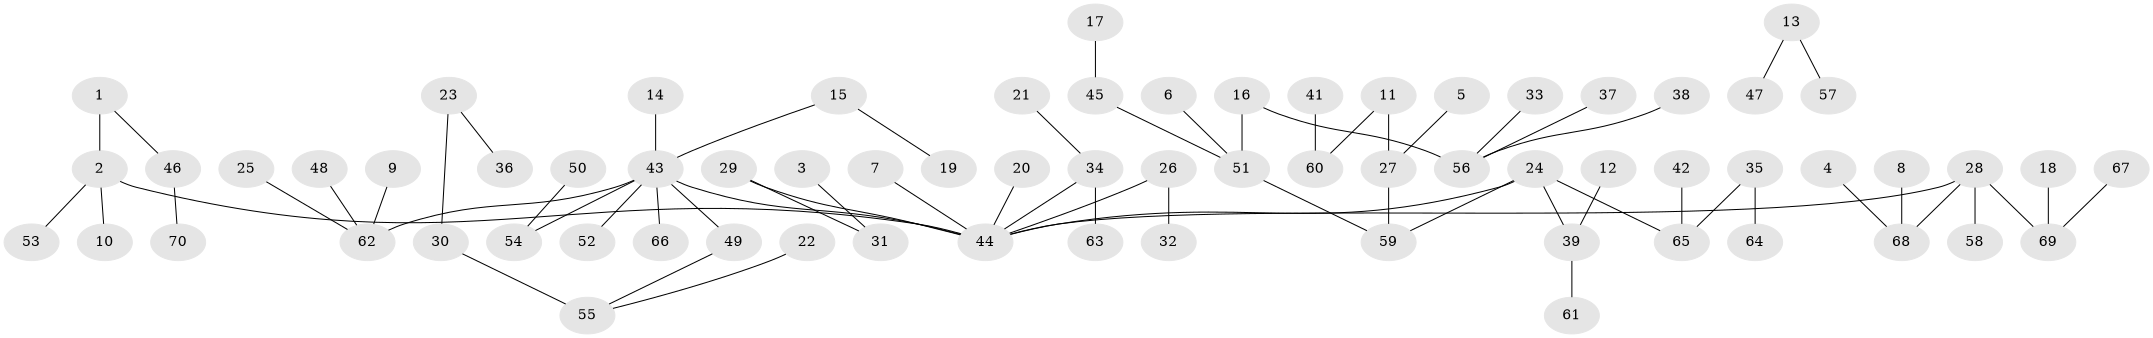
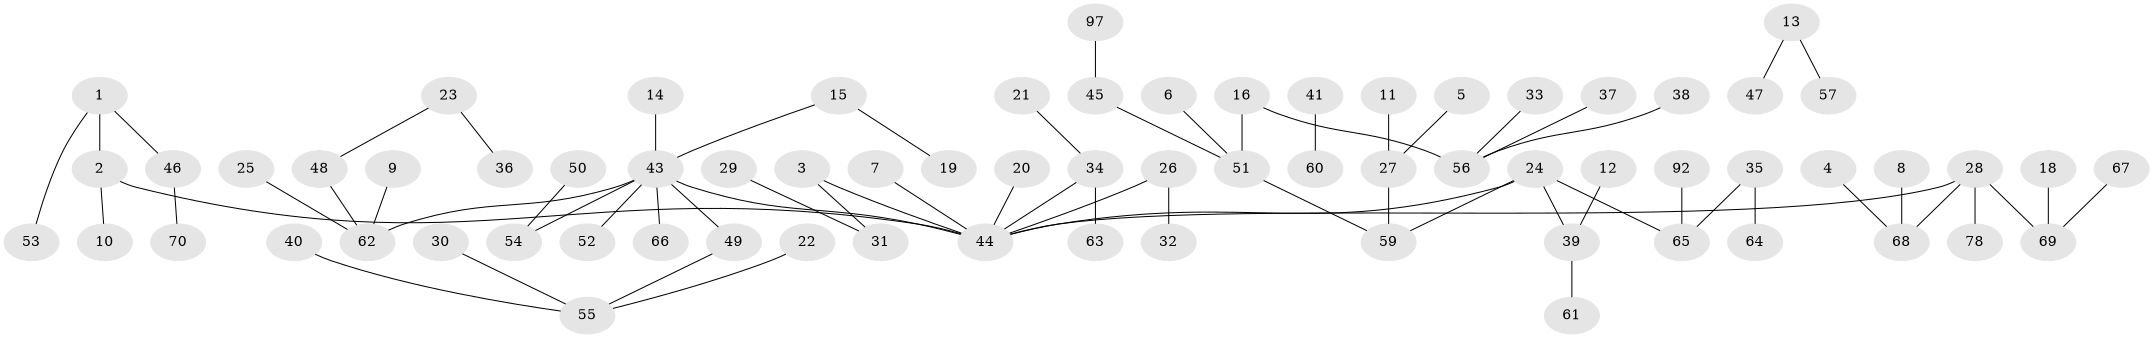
node "17": label "17" -> "97"
edge "11" -- "60": removed
edge "23" -- "30": now "23" -- "48"
node "42": label "42" -> "92"
edge "29" -- "44": now "3" -- "44"
edge "2" -- "53": now "1" -- "53"
node "40": added
node "58": label "58" -> "78"
